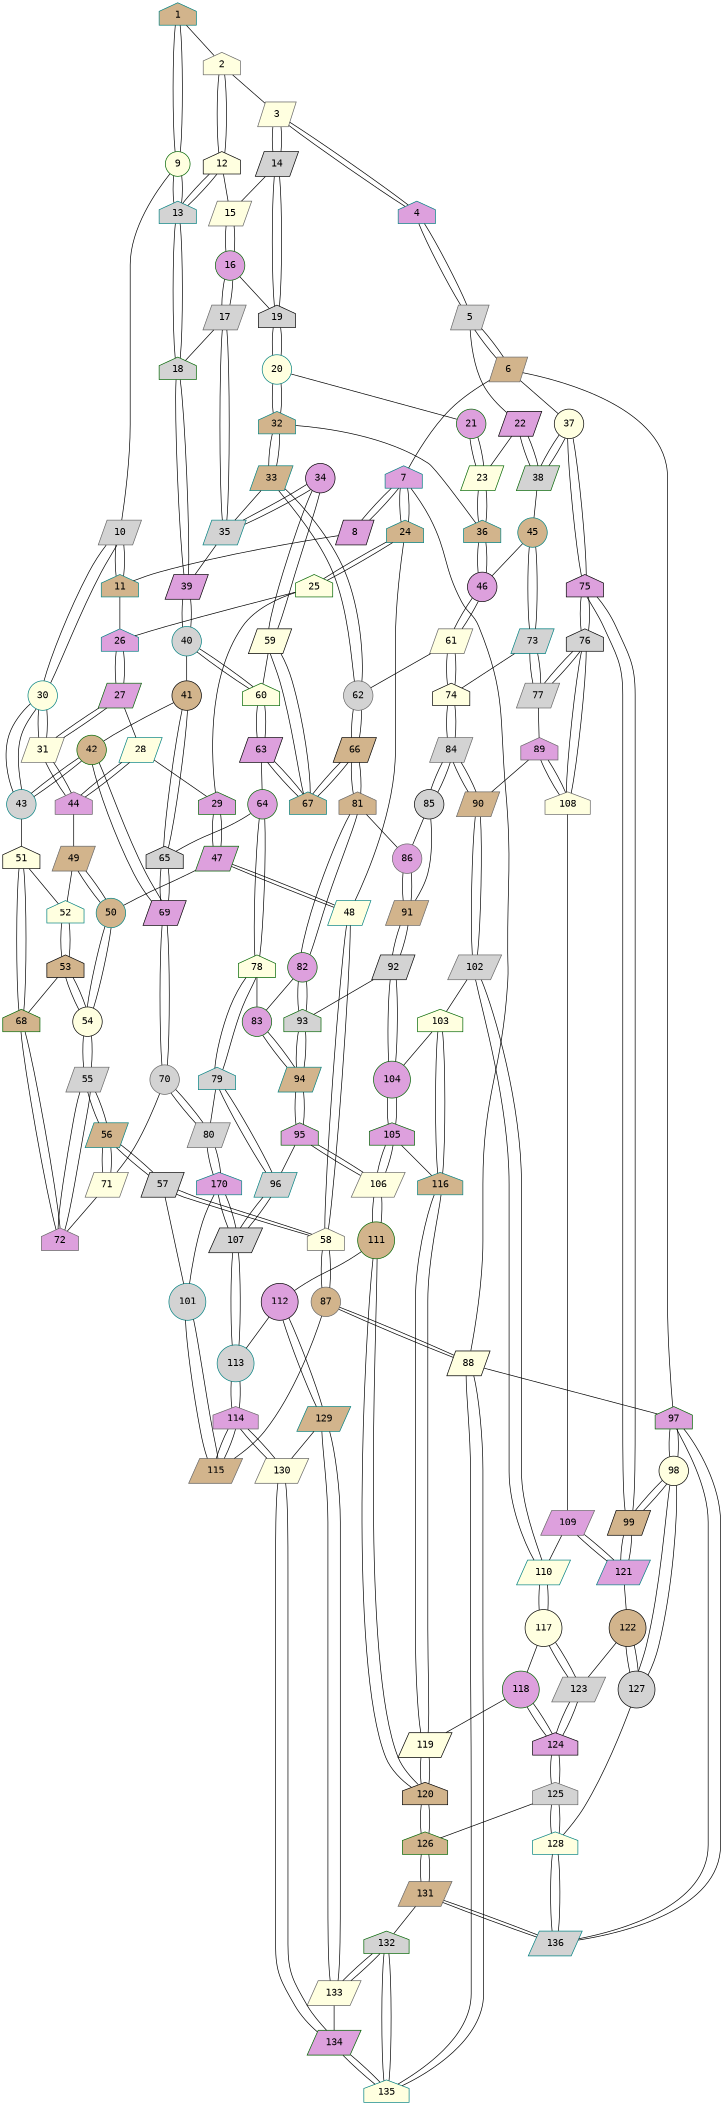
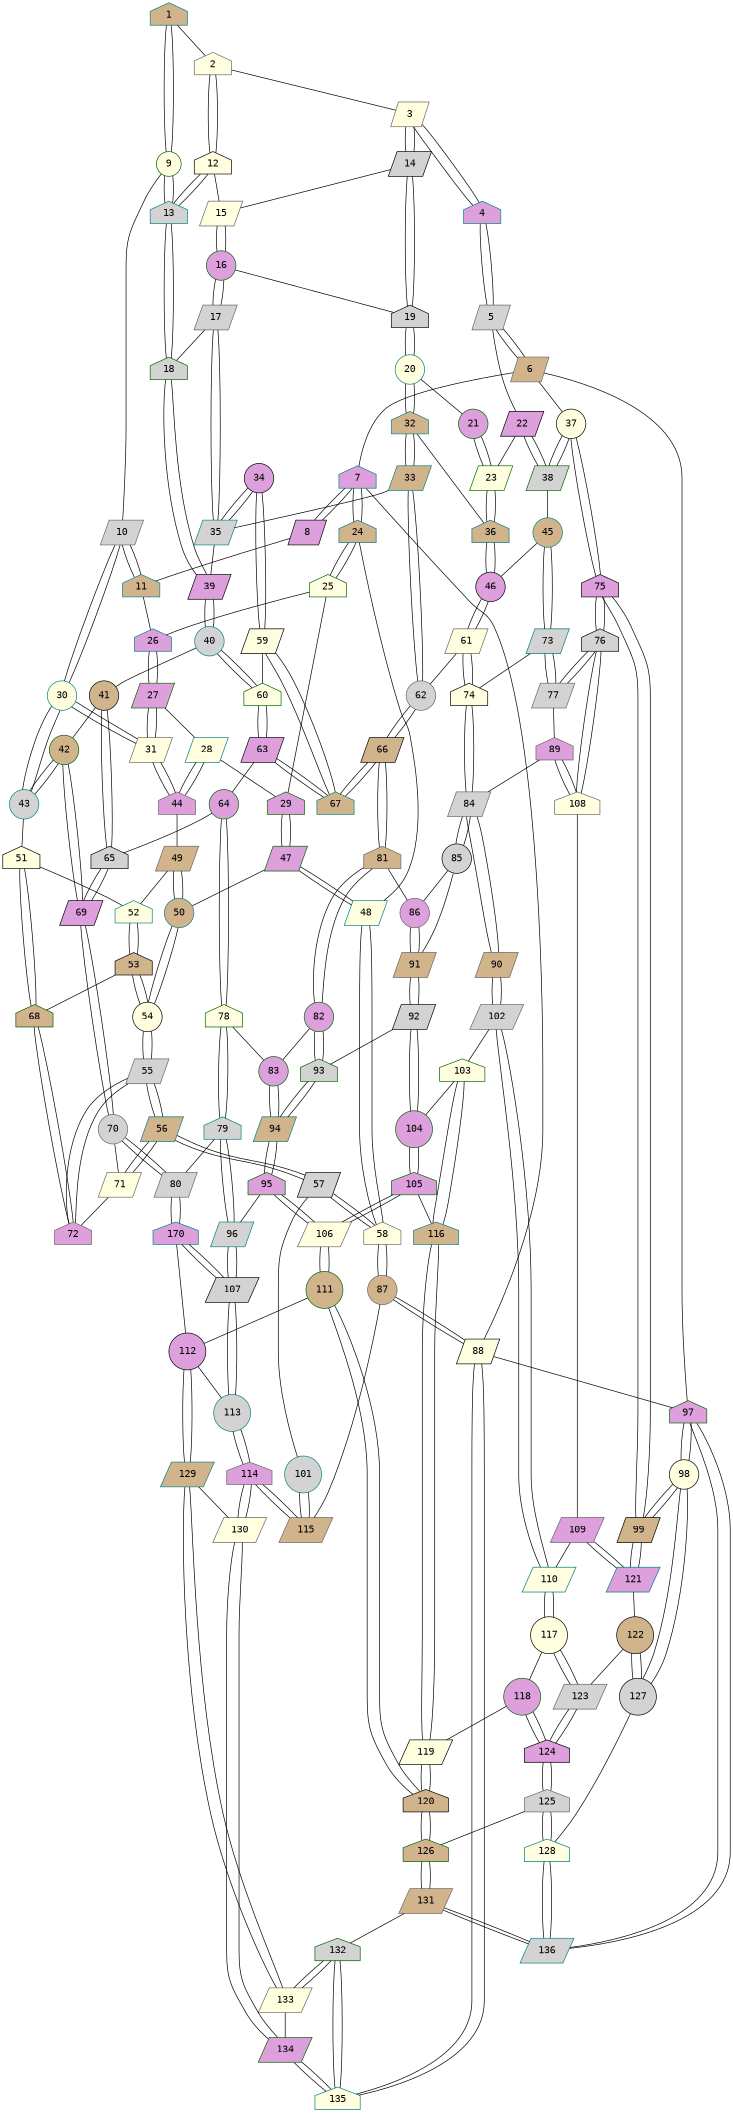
edge "89" -- "90": now "89" -- "84"
edge "170" -- "101": now "170" -- "112"
